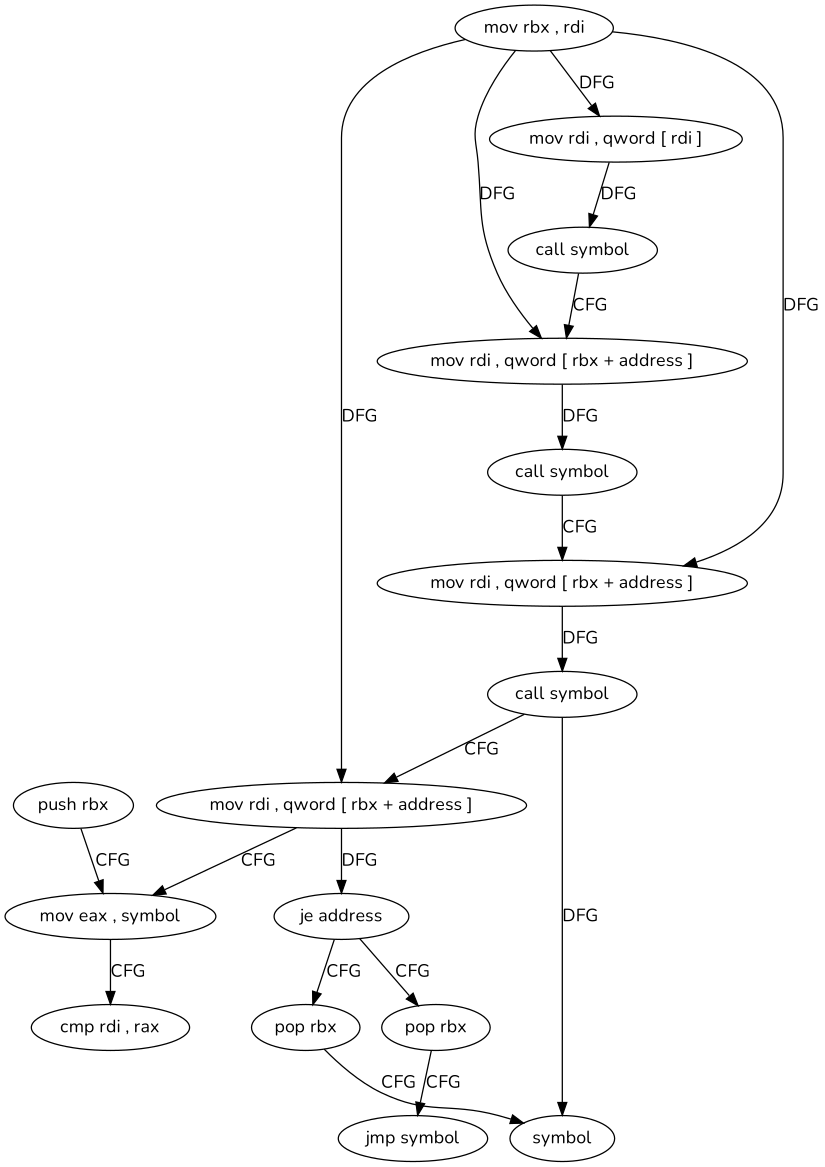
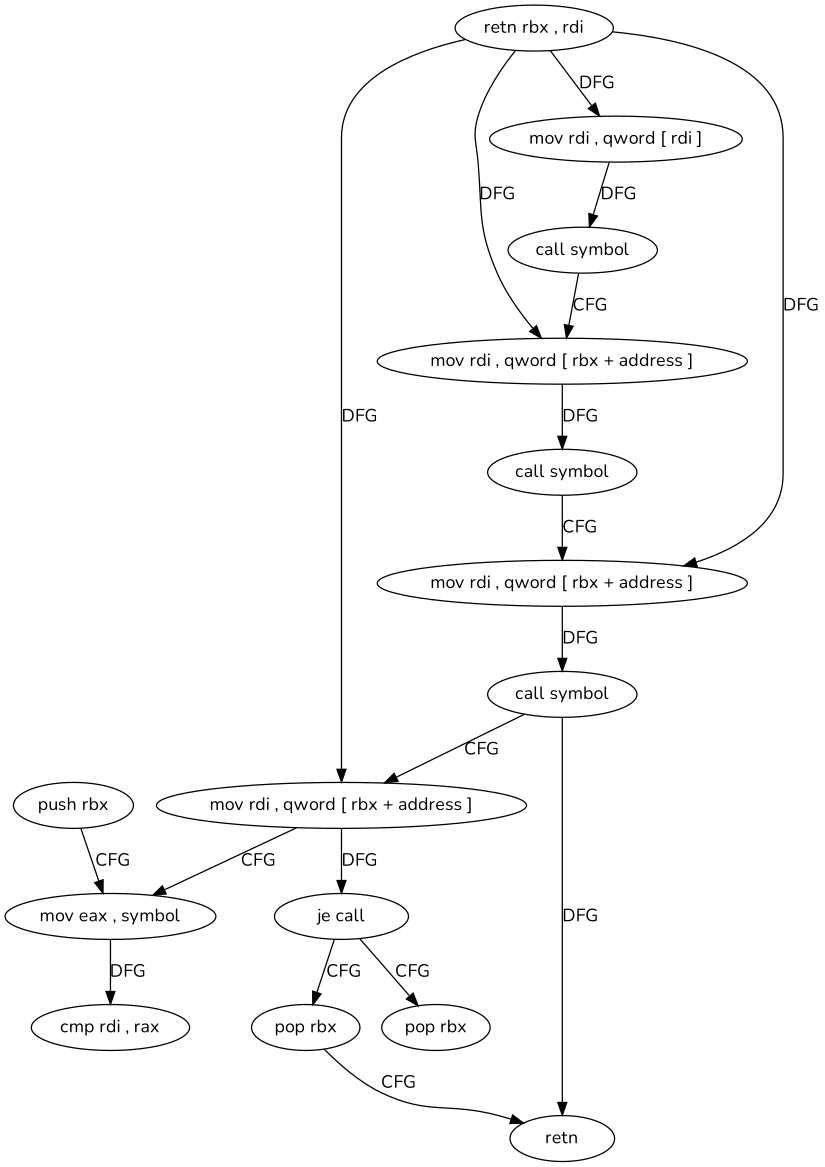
node "mov rbx , rdi": label "mov rbx , rdi" -> "retn rbx , rdi"
node "je address": label "je address" -> "je call"
edge "mov eax , symbol" -> "cmp rdi , rax": label "CFG" -> "DFG"
node "jmp symbol": removed
node "symbol": label "symbol" -> "retn"
